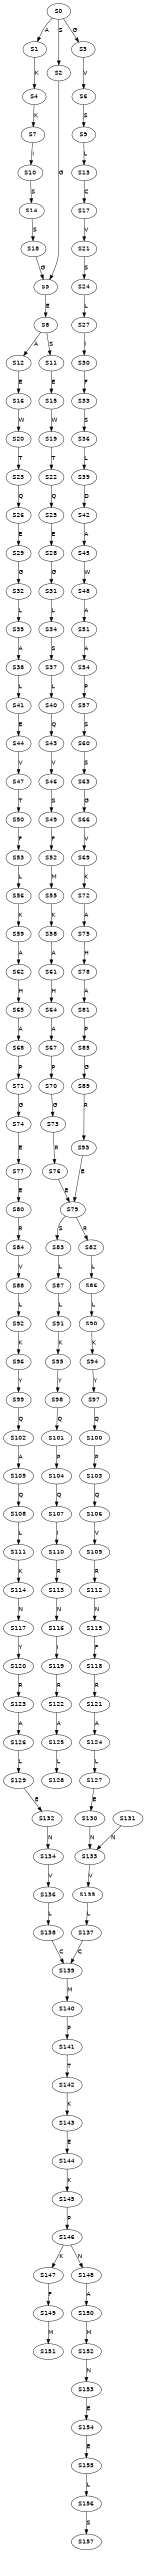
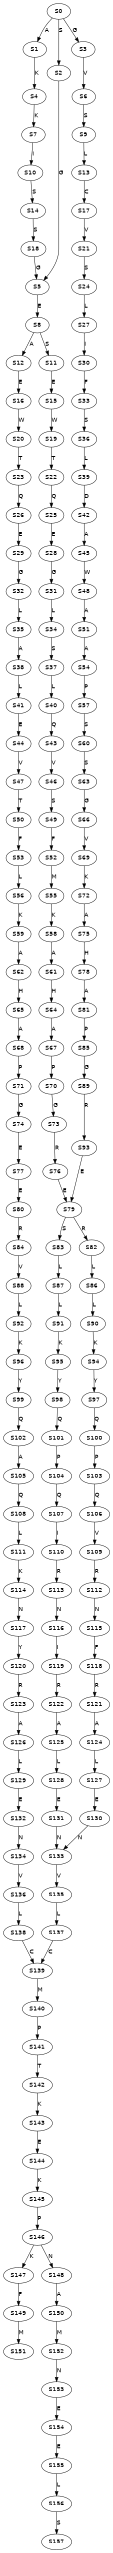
edge "S128" -> "S131": added, label "E"
